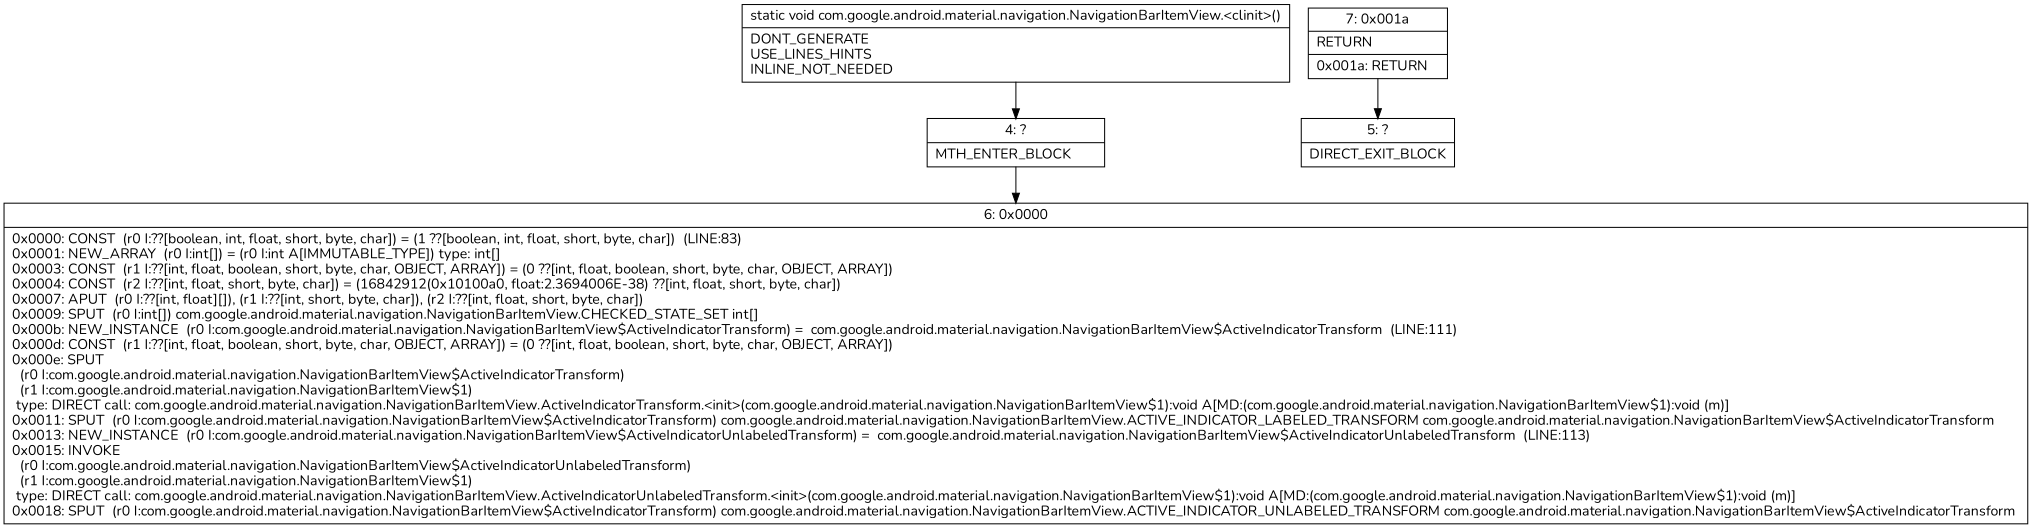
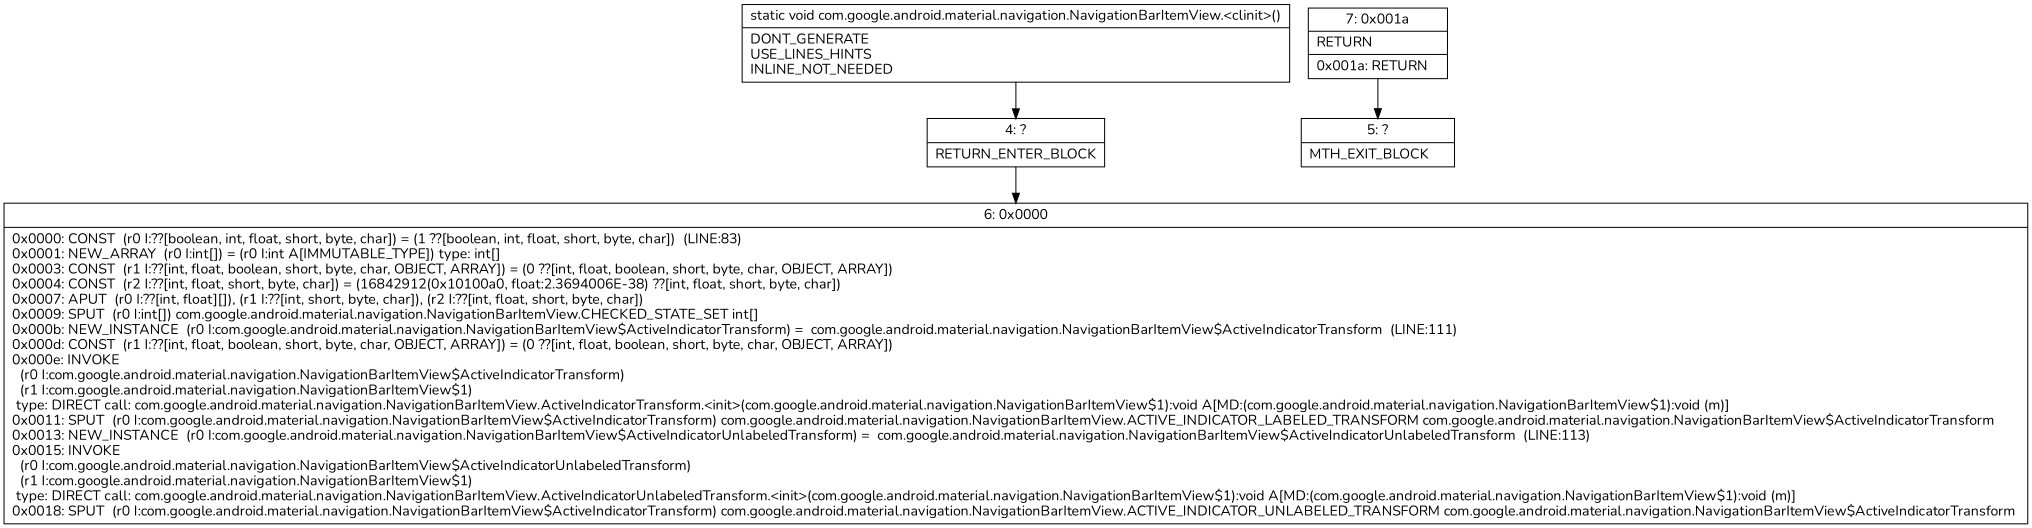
node "4: ?": text "MTH_ENTER_BLOCK" -> "RETURN_ENTER_BLOCK"
node "5: ?": text "DIRECT_EXIT_BLOCK" -> "MTH_EXIT_BLOCK"
node "6: 0x0000": text "0x000e: SPUT" -> "0x000e: INVOKE"
